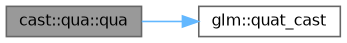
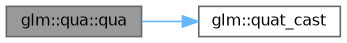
node "cast::qua::qua": label "cast::qua::qua" -> "glm::qua::qua"
